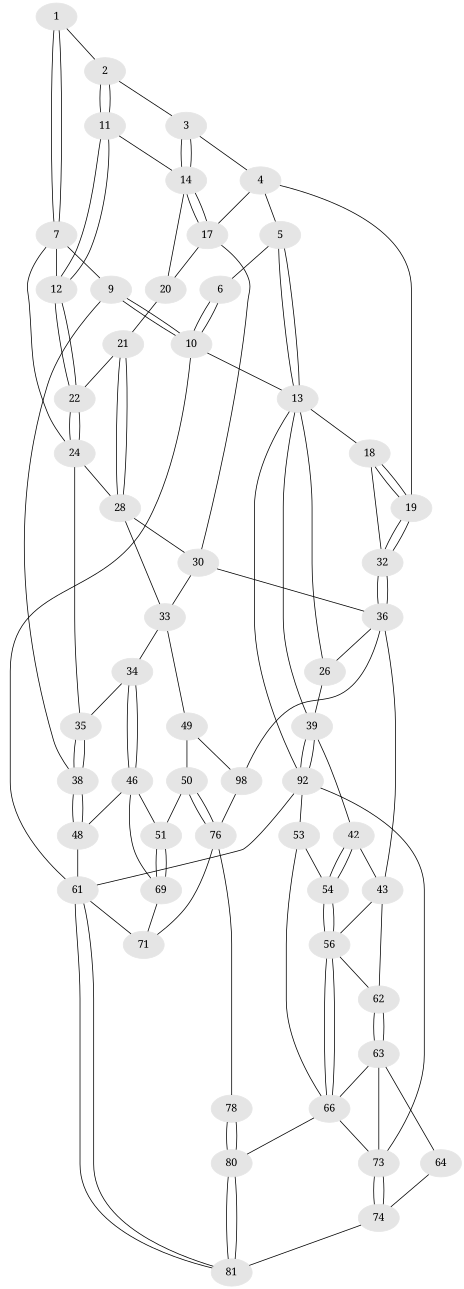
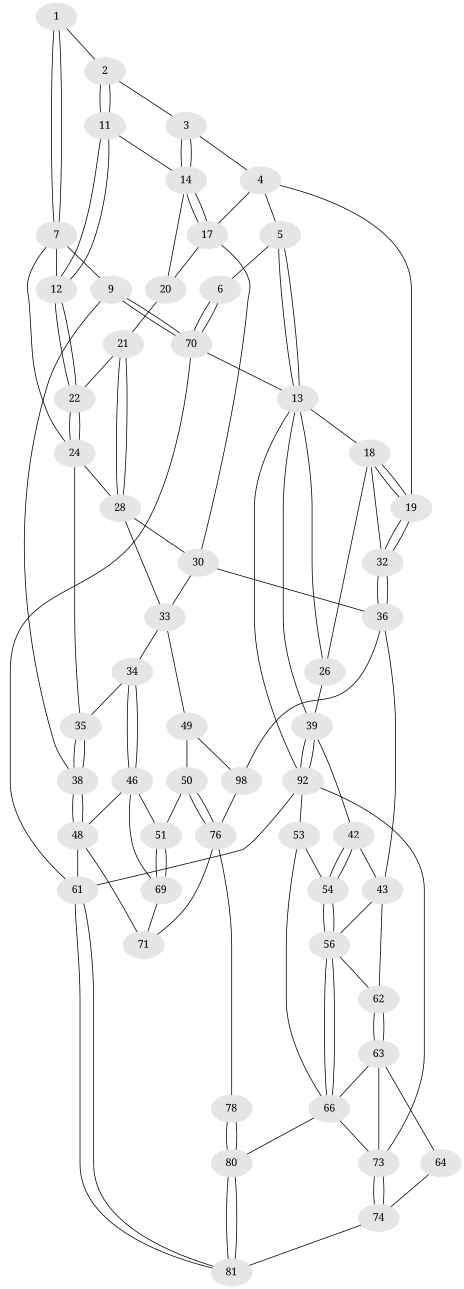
node "10": label "10" -> "70"
edge "36" -- "26": now "18" -- "26"
edge "61" -- "71": now "48" -- "71"
